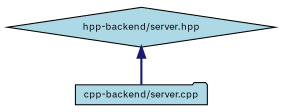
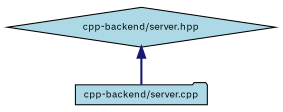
node "hpp-backend/server.hpp": label "hpp-backend/server.hpp" -> "cpp-backend/server.hpp"
